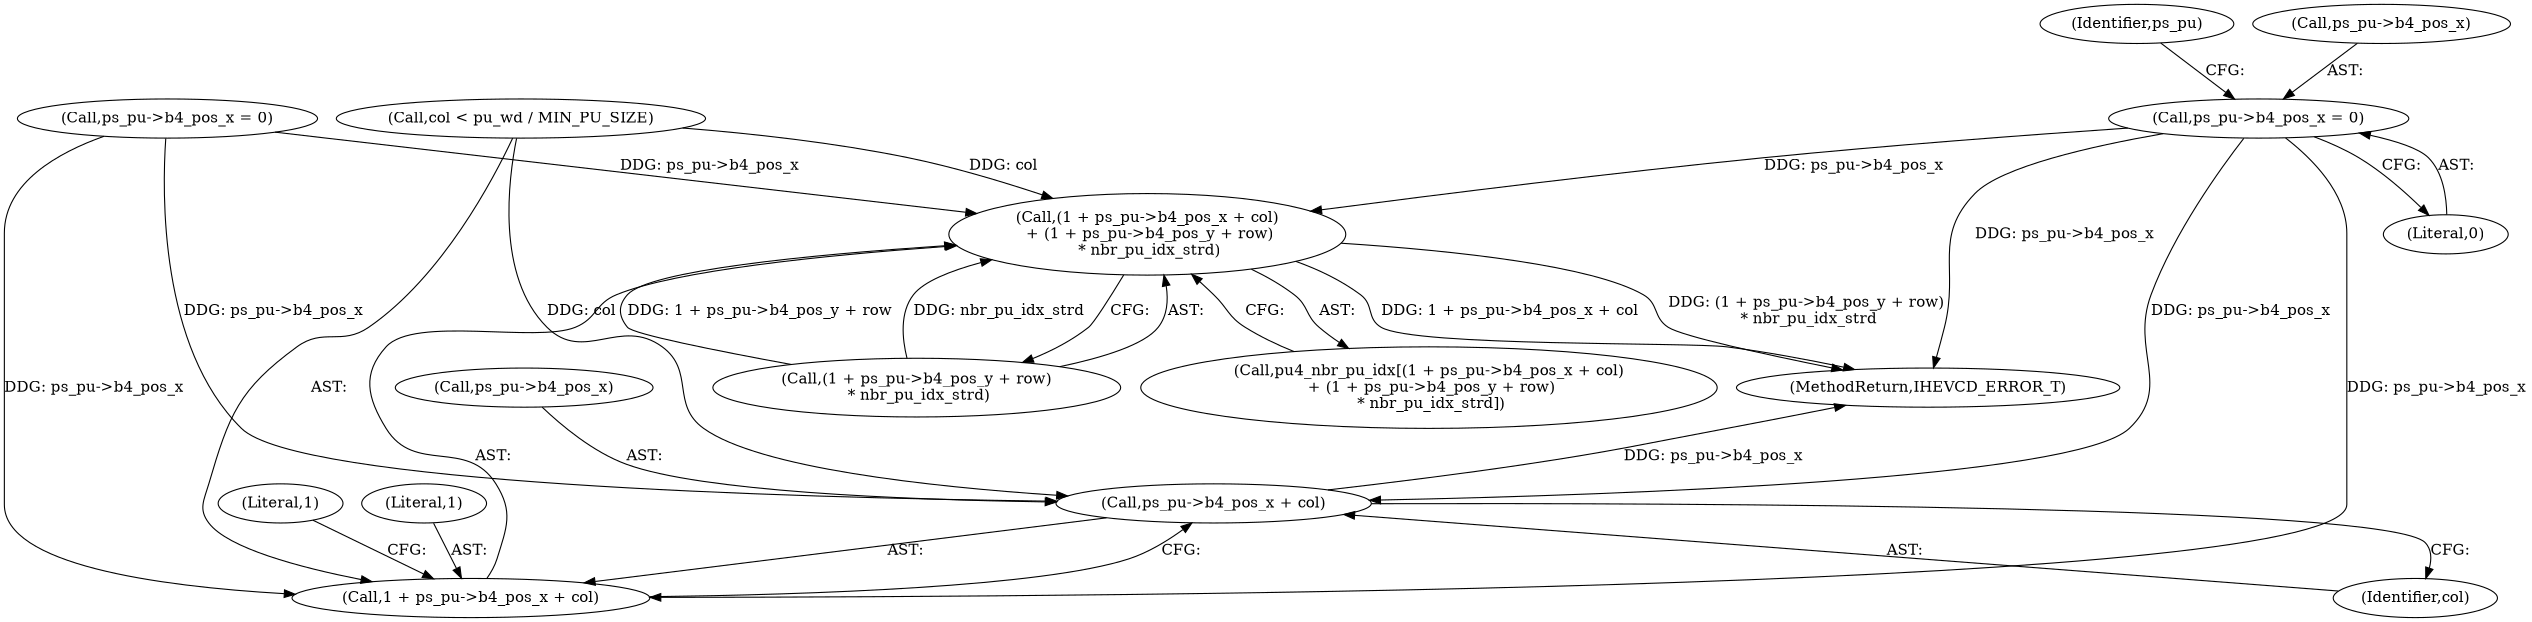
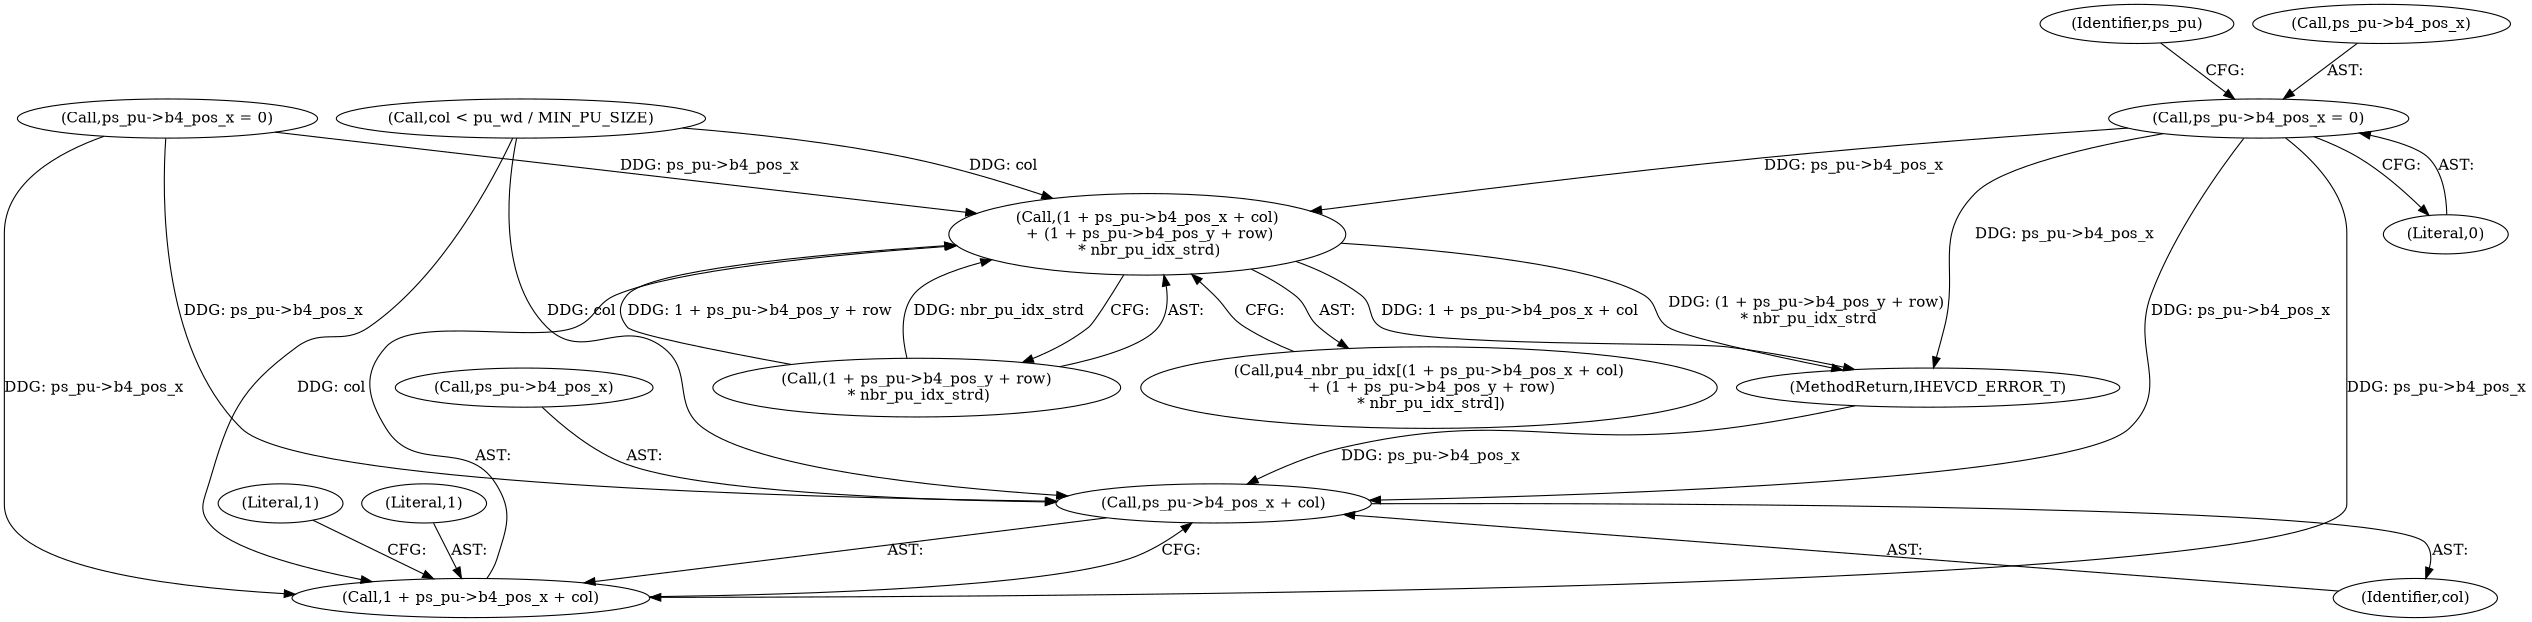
edge "(Call,col < pu_wd / MIN_PU_SIZE)" -> "(Call,1 + ps_pu->b4_pos_x + col)": label "AST: " -> "DDG: col"
edge "(Call,ps_pu->b4_pos_x + col)" -> "(MethodReturn,IHEVCD_ERROR_T)": reversed
edge "(Call,ps_pu->b4_pos_x + col)" -> "(Identifier,col)": label "CFG: " -> "AST: "
